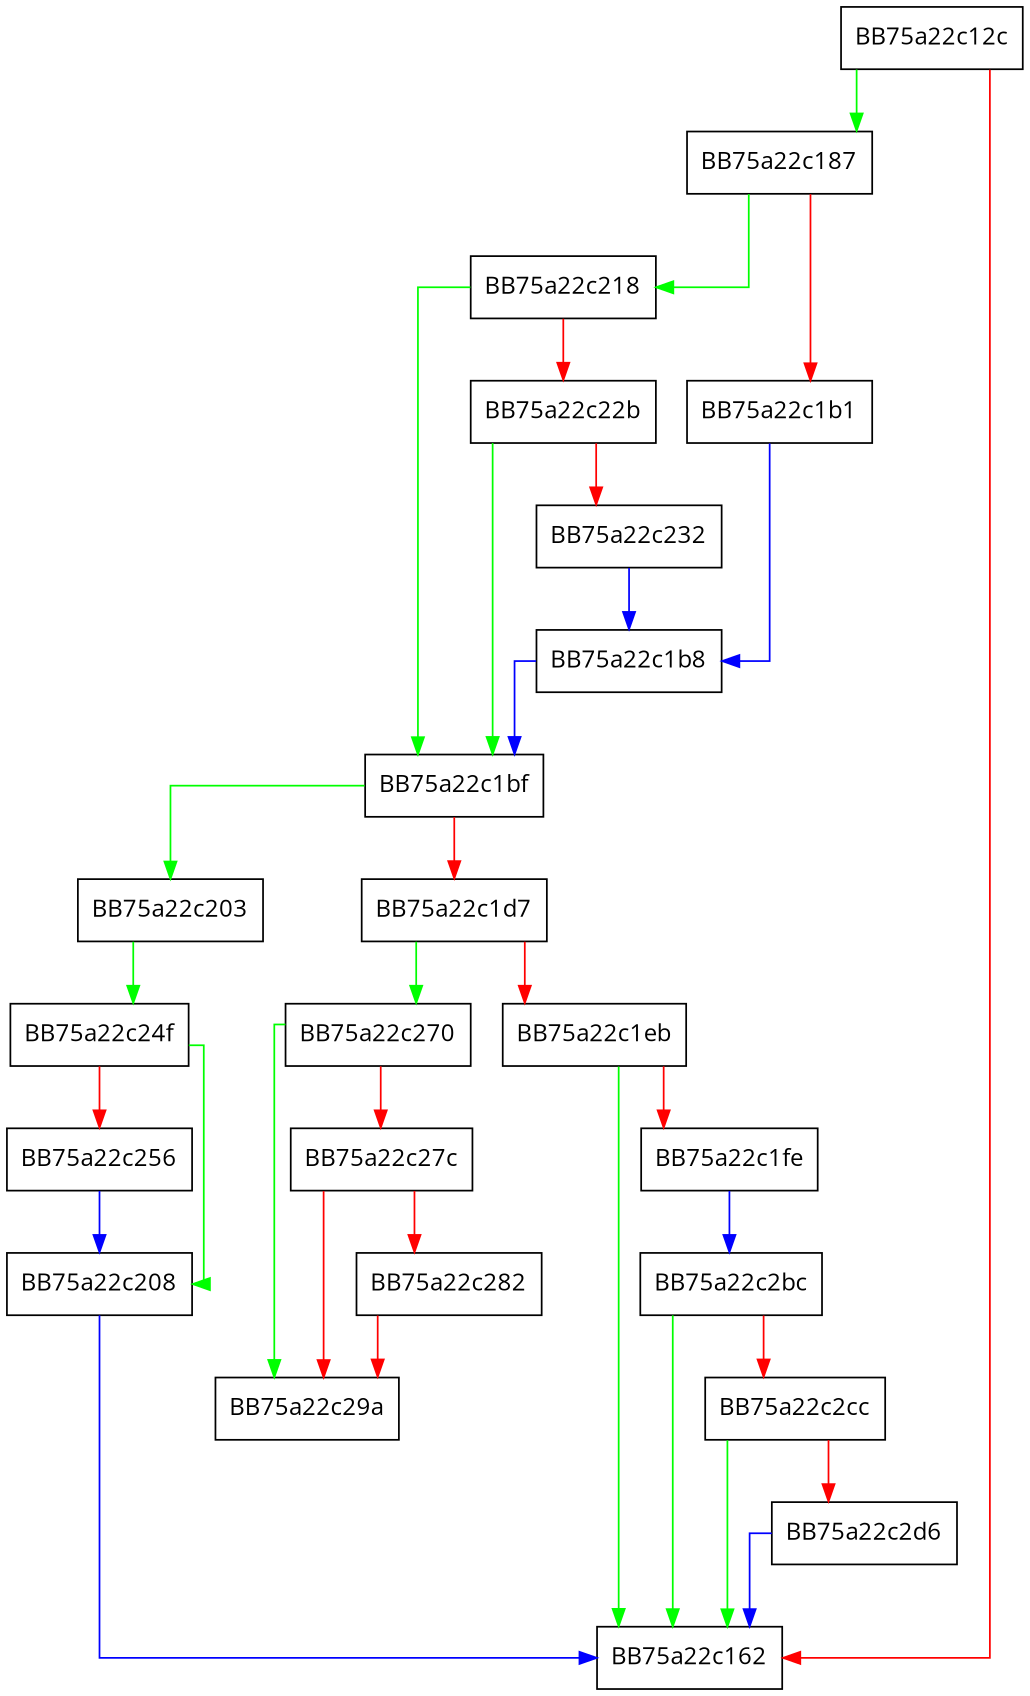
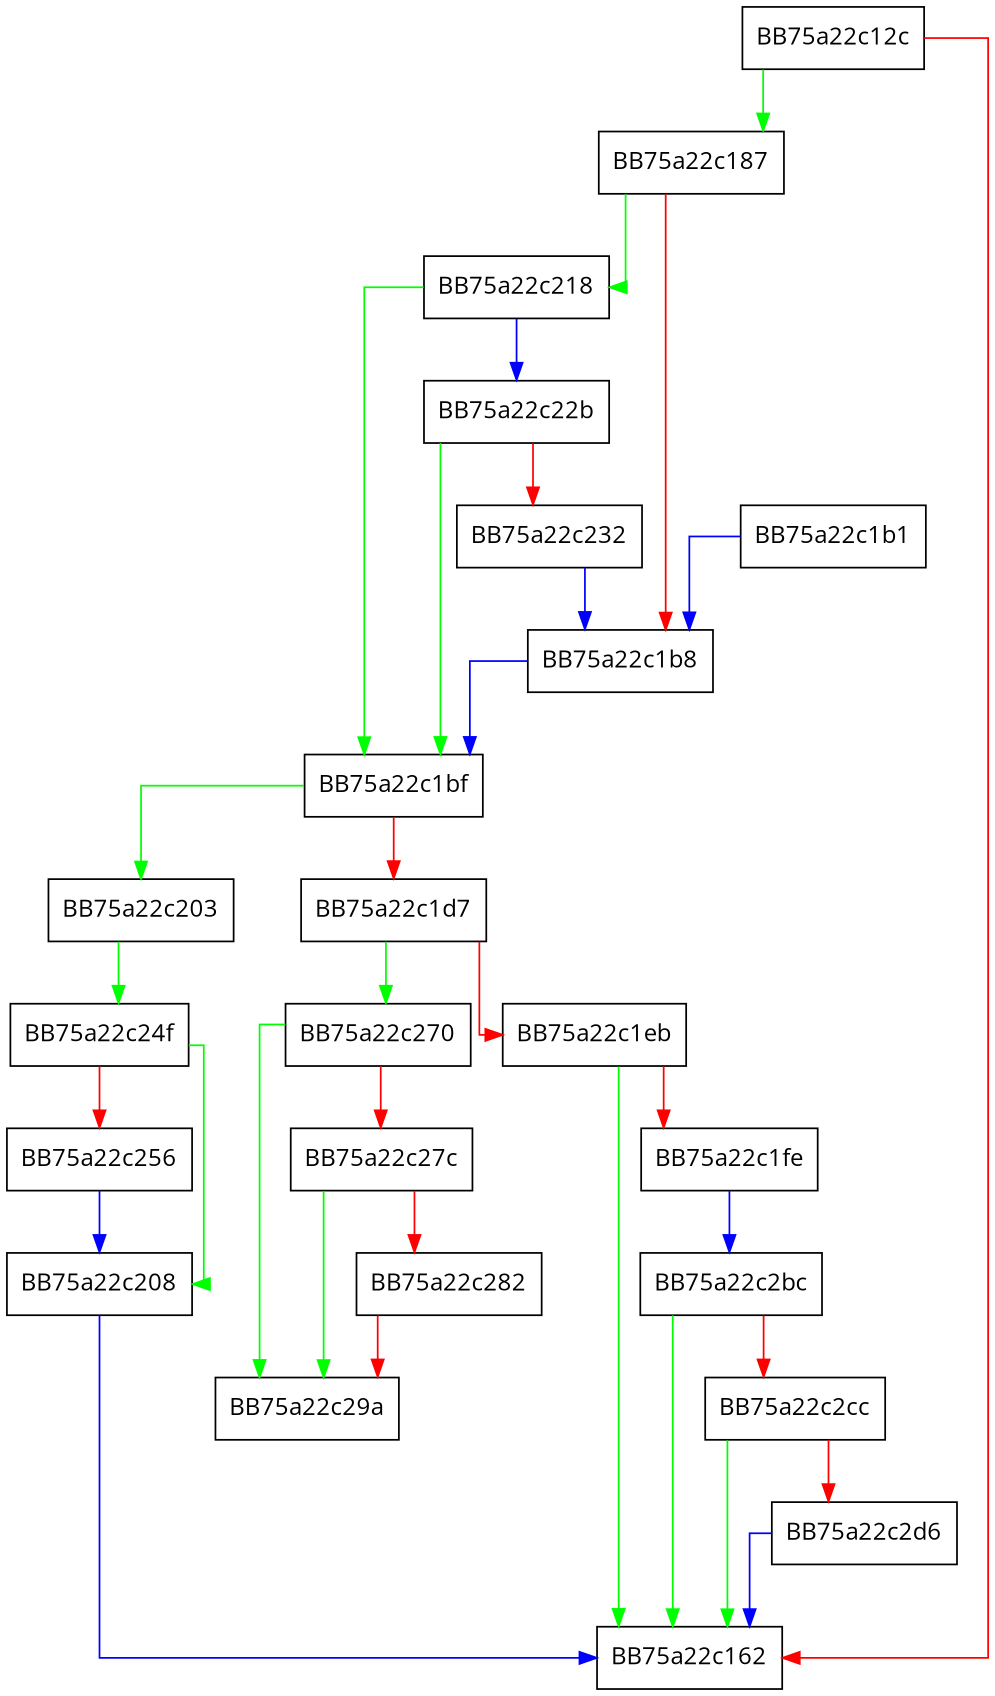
edge "BB75a22c187" -> "BB75a22c1b1": now "BB75a22c187" -> "BB75a22c1b8"
edge "BB75a22c218" -> "BB75a22c22b": color red -> blue
edge "BB75a22c27c" -> "BB75a22c29a": color red -> green
